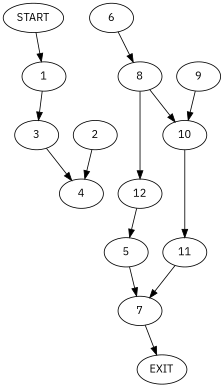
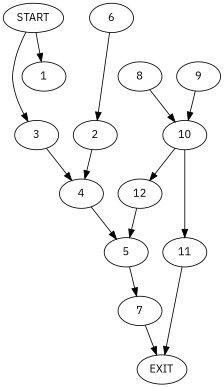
edge "6" -> "8": now "6" -> "2"
edge "1" -> "3": now "START" -> "3"
edge "8" -> "12": now "10" -> "12"
edge "4" -> "5": added
edge "11" -> "7": now "11" -> "EXIT"
